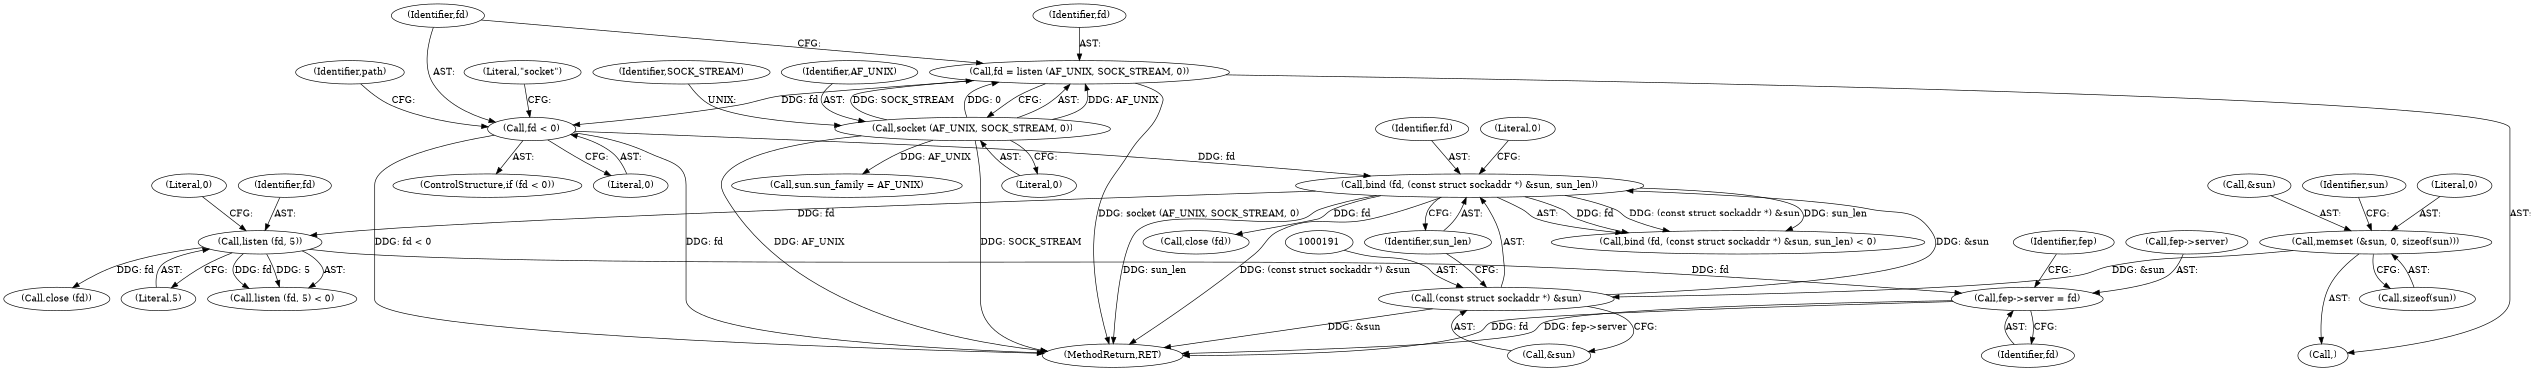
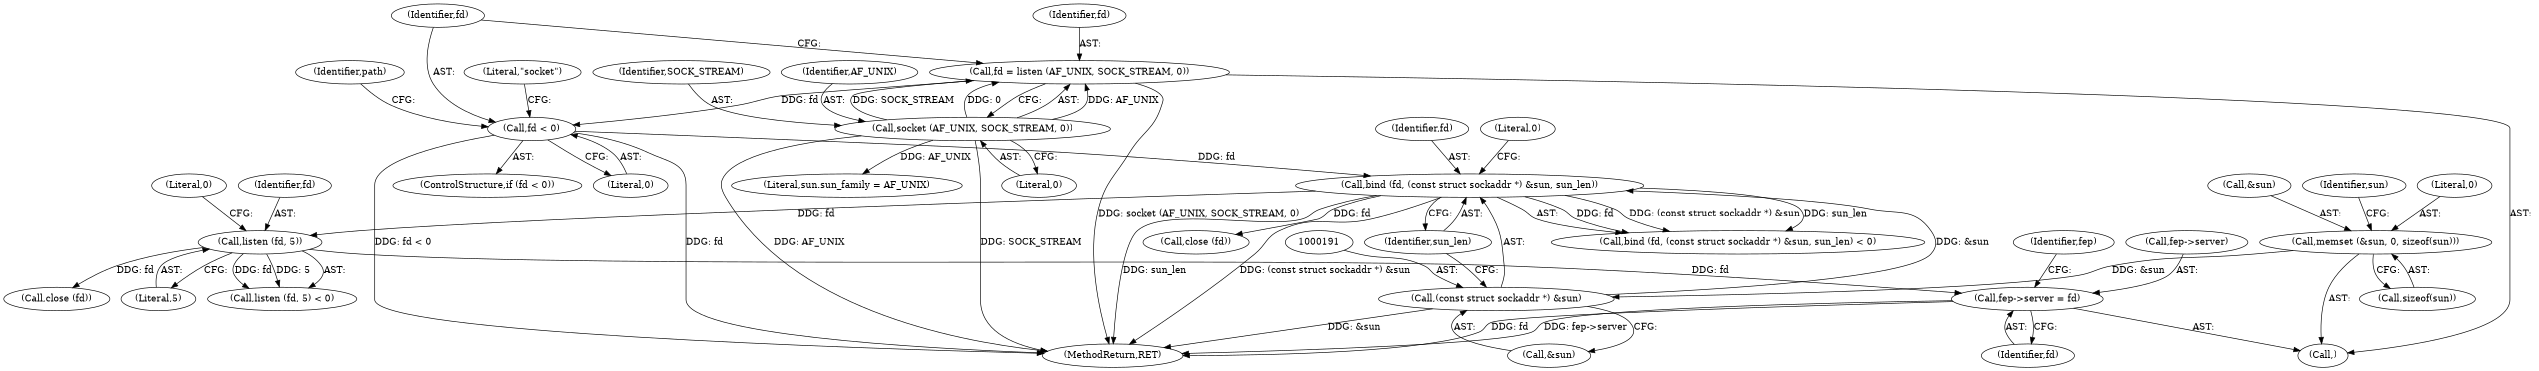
edge "(Identifier,SOCK_STREAM)" -> "(Call,socket (AF_UNIX, SOCK_STREAM, 0))": label "UNIX: " -> "AST: "
node "(Call,sun.sun_family = AF_UNIX)": label "(Call,sun.sun_family = AF_UNIX)" -> "(Literal,sun.sun_family = AF_UNIX)"
edge "(Call,fep->server = fd)" -> "(Call,)": added, label "AST:"
